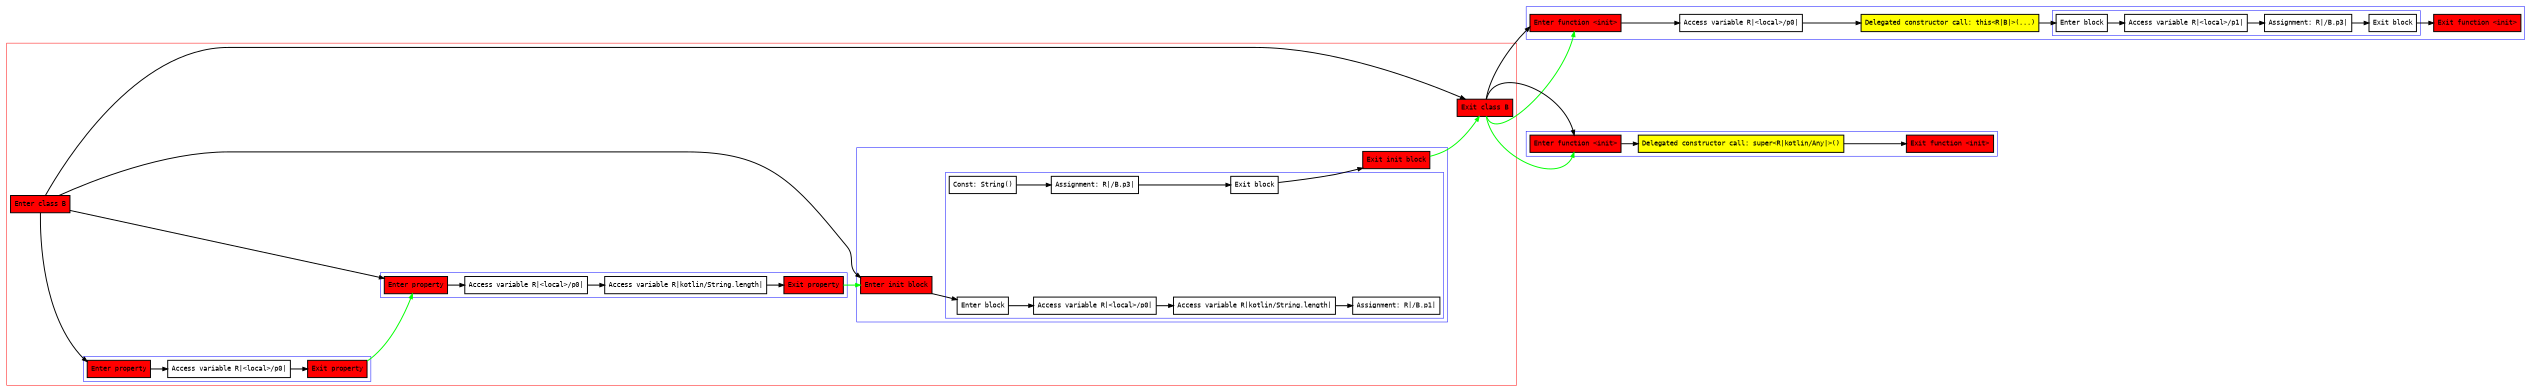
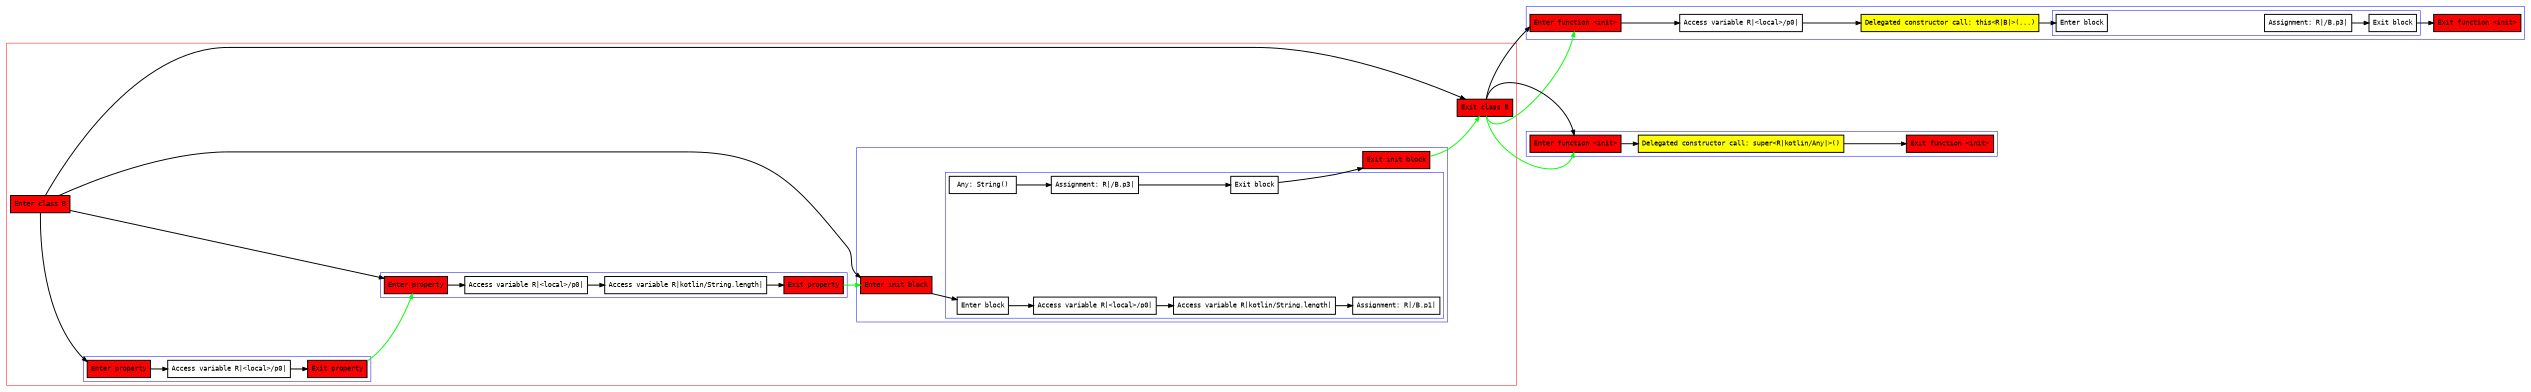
node "Access variable R|<local>/p1|": removed
node "Const: String()": label "Const: String()" -> "Any: String()"
